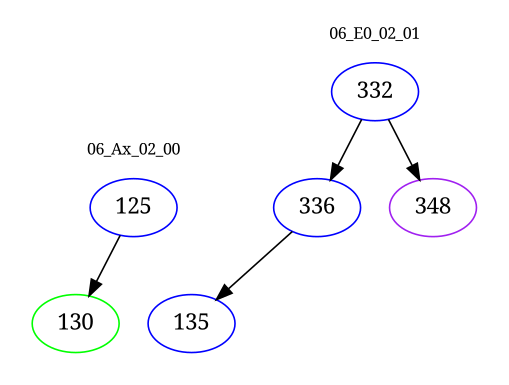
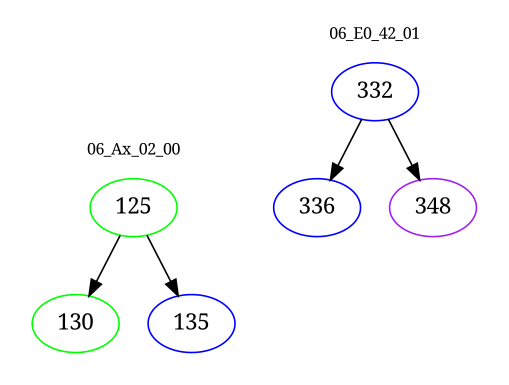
cluster "06_E0_02_01": label "06_E0_02_01" -> "06_E0_42_01"
node "125": color blue -> green
edge "336" -> "135": now "125" -> "135"
